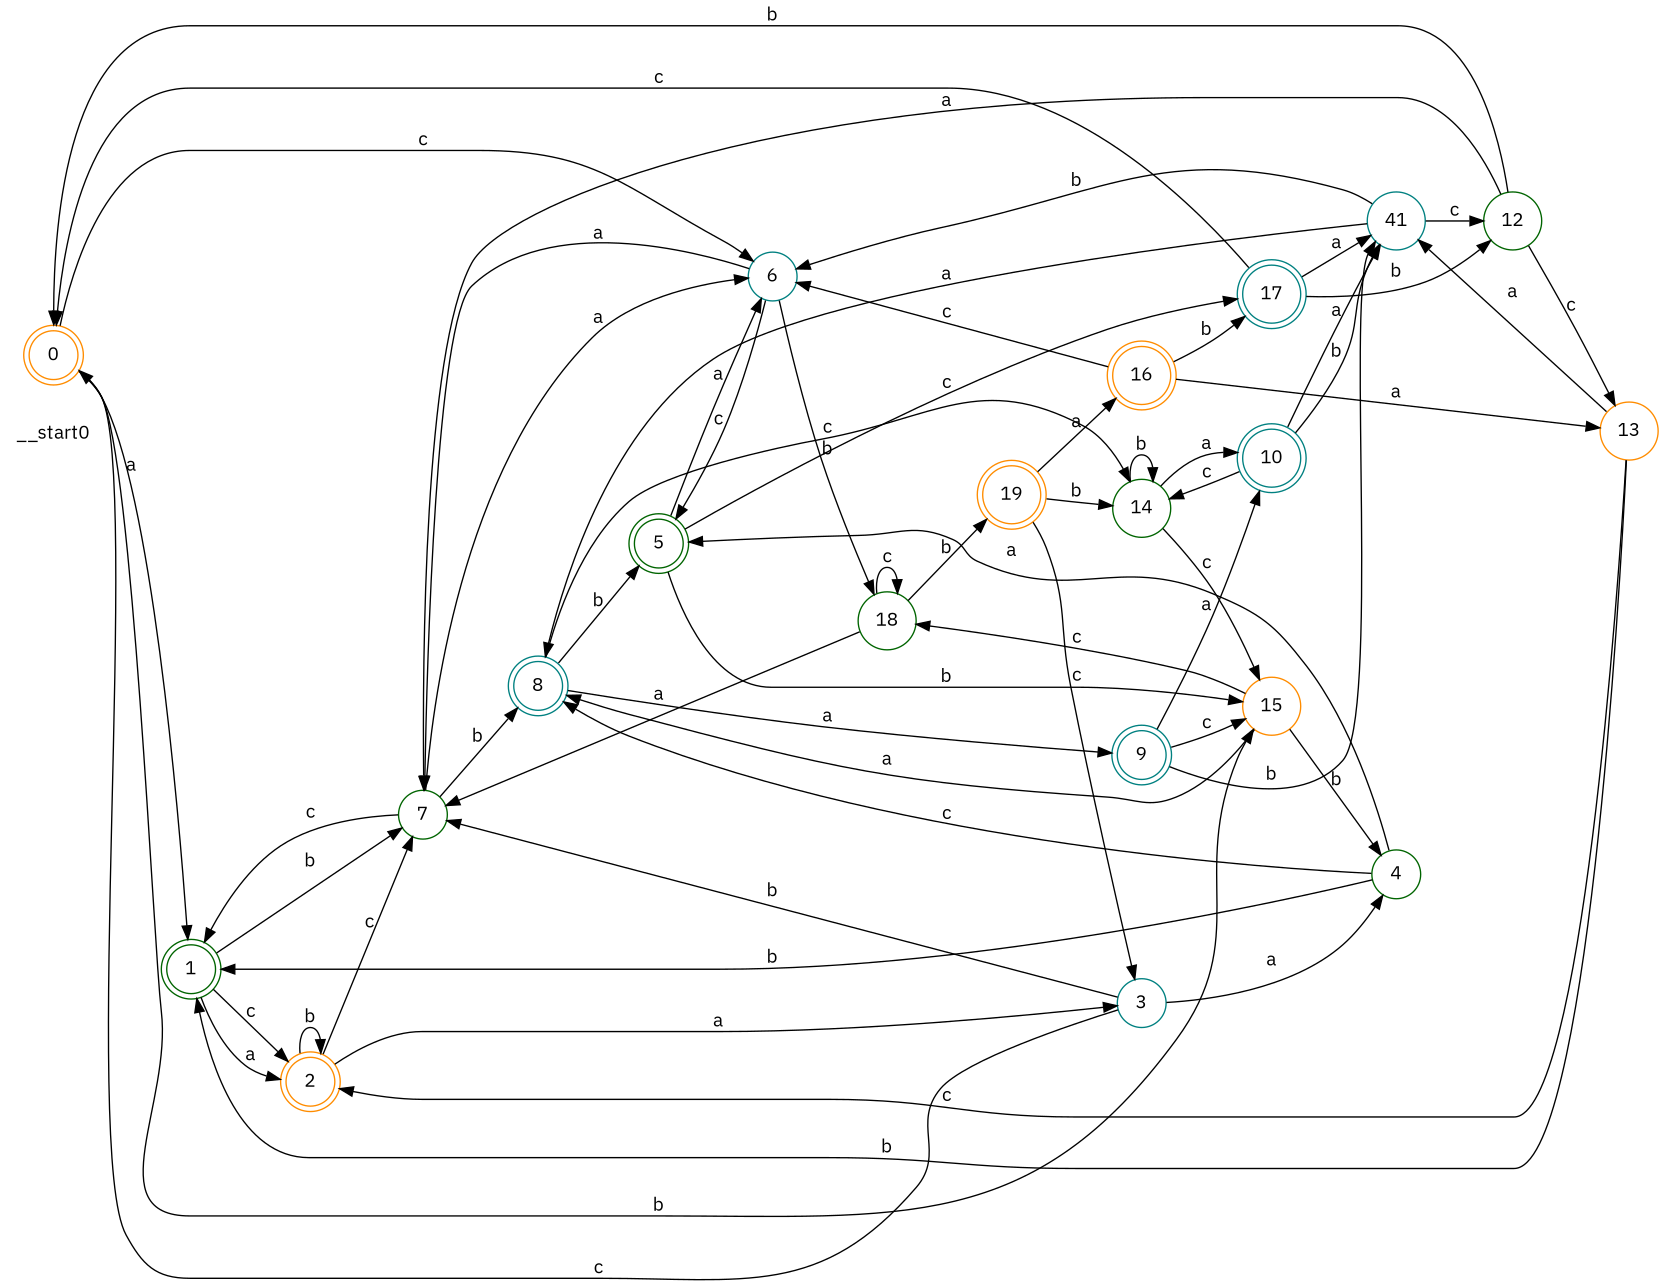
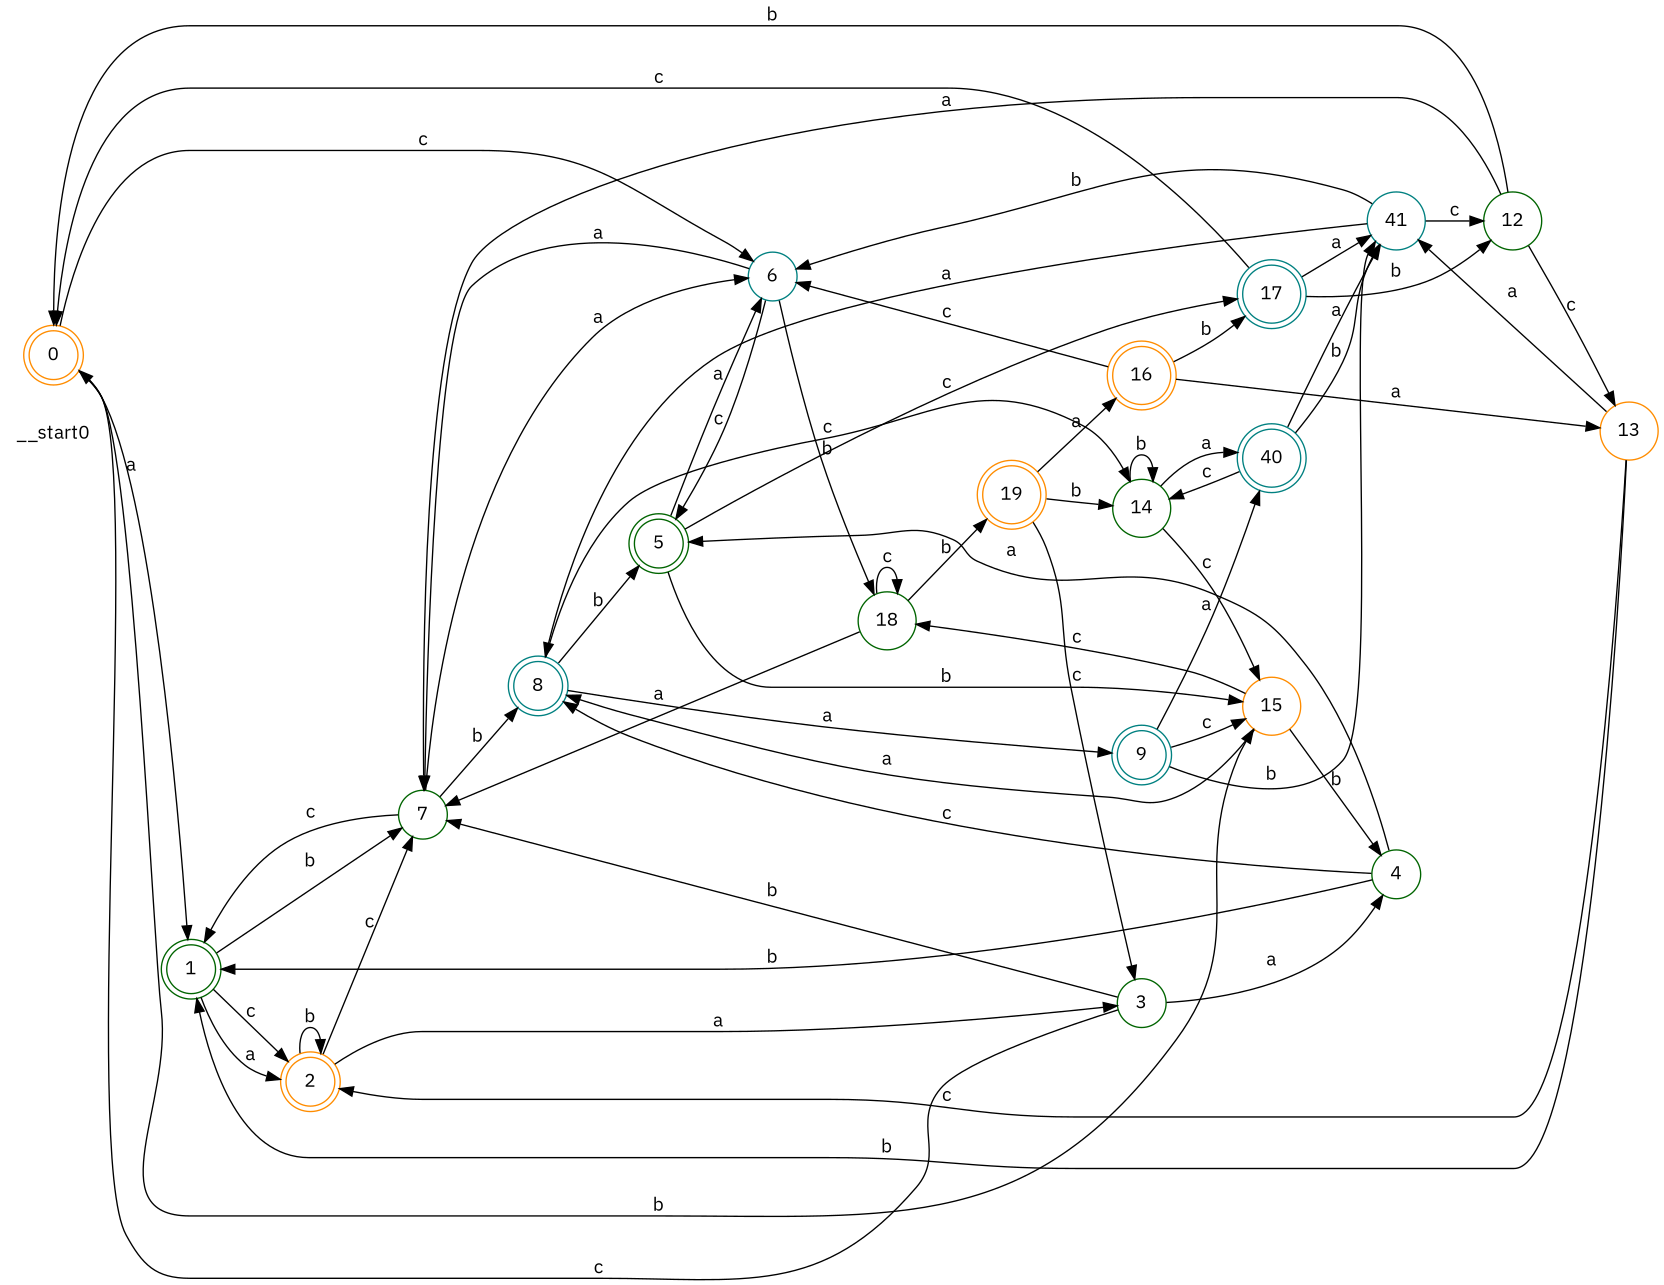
node "10": label "10" -> "40"
node "3": color teal -> darkgreen
